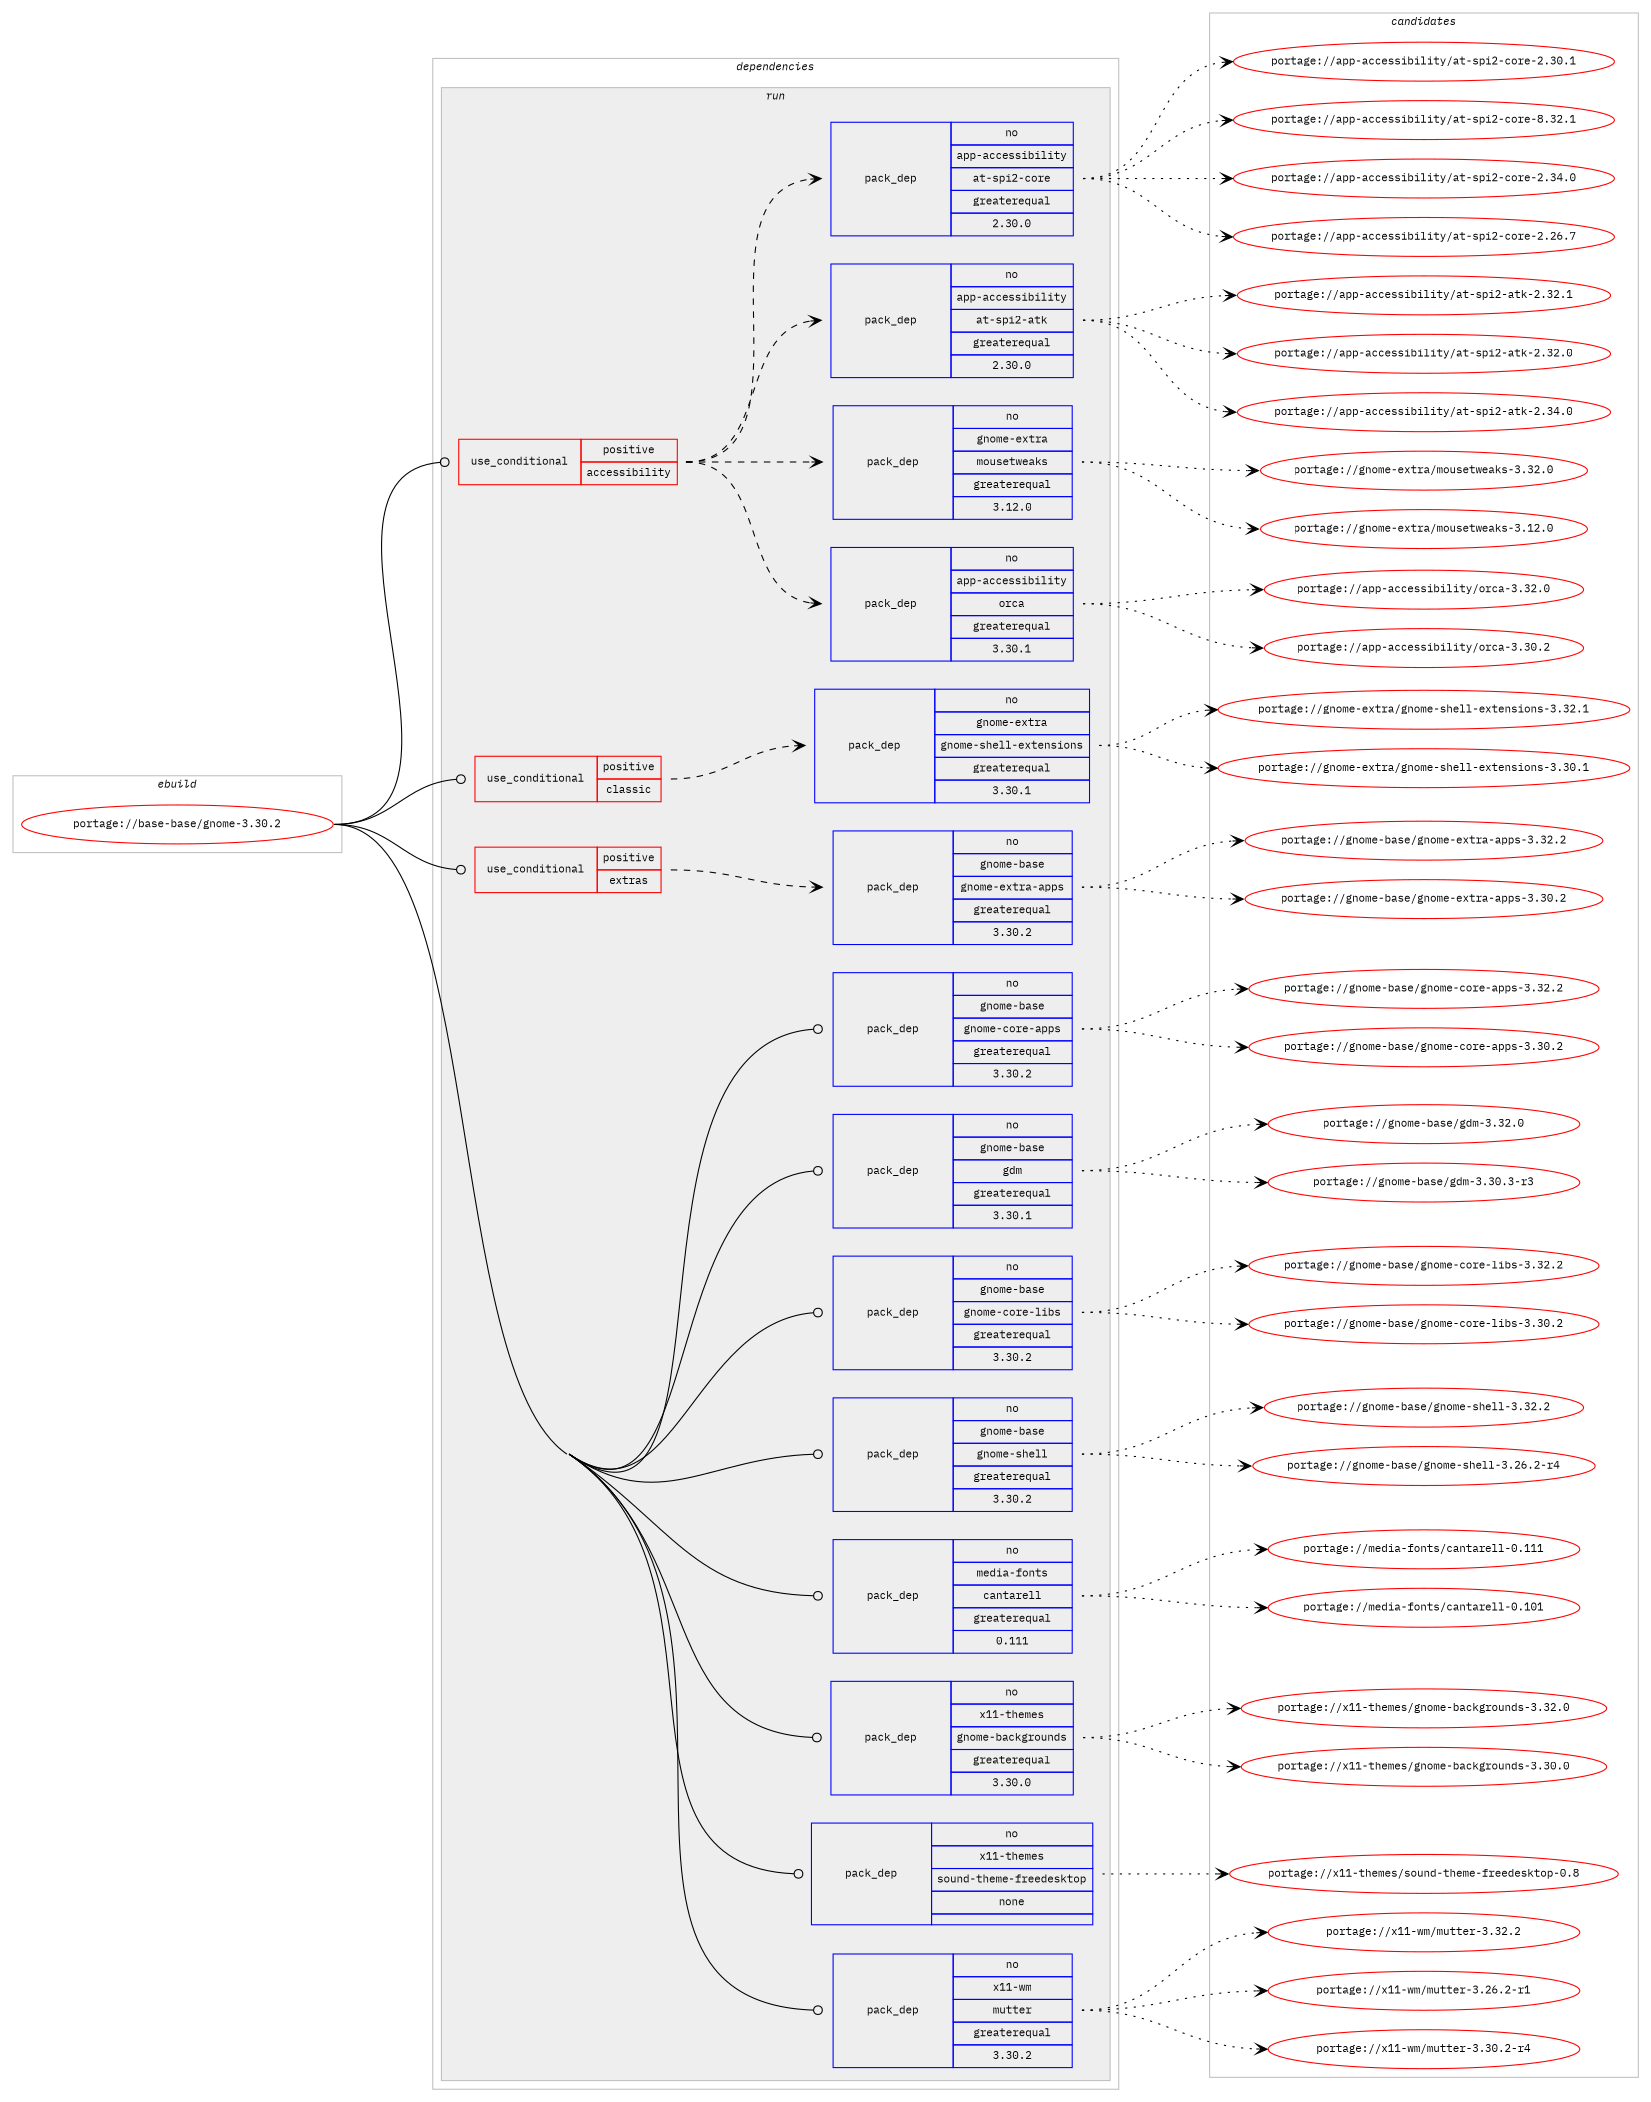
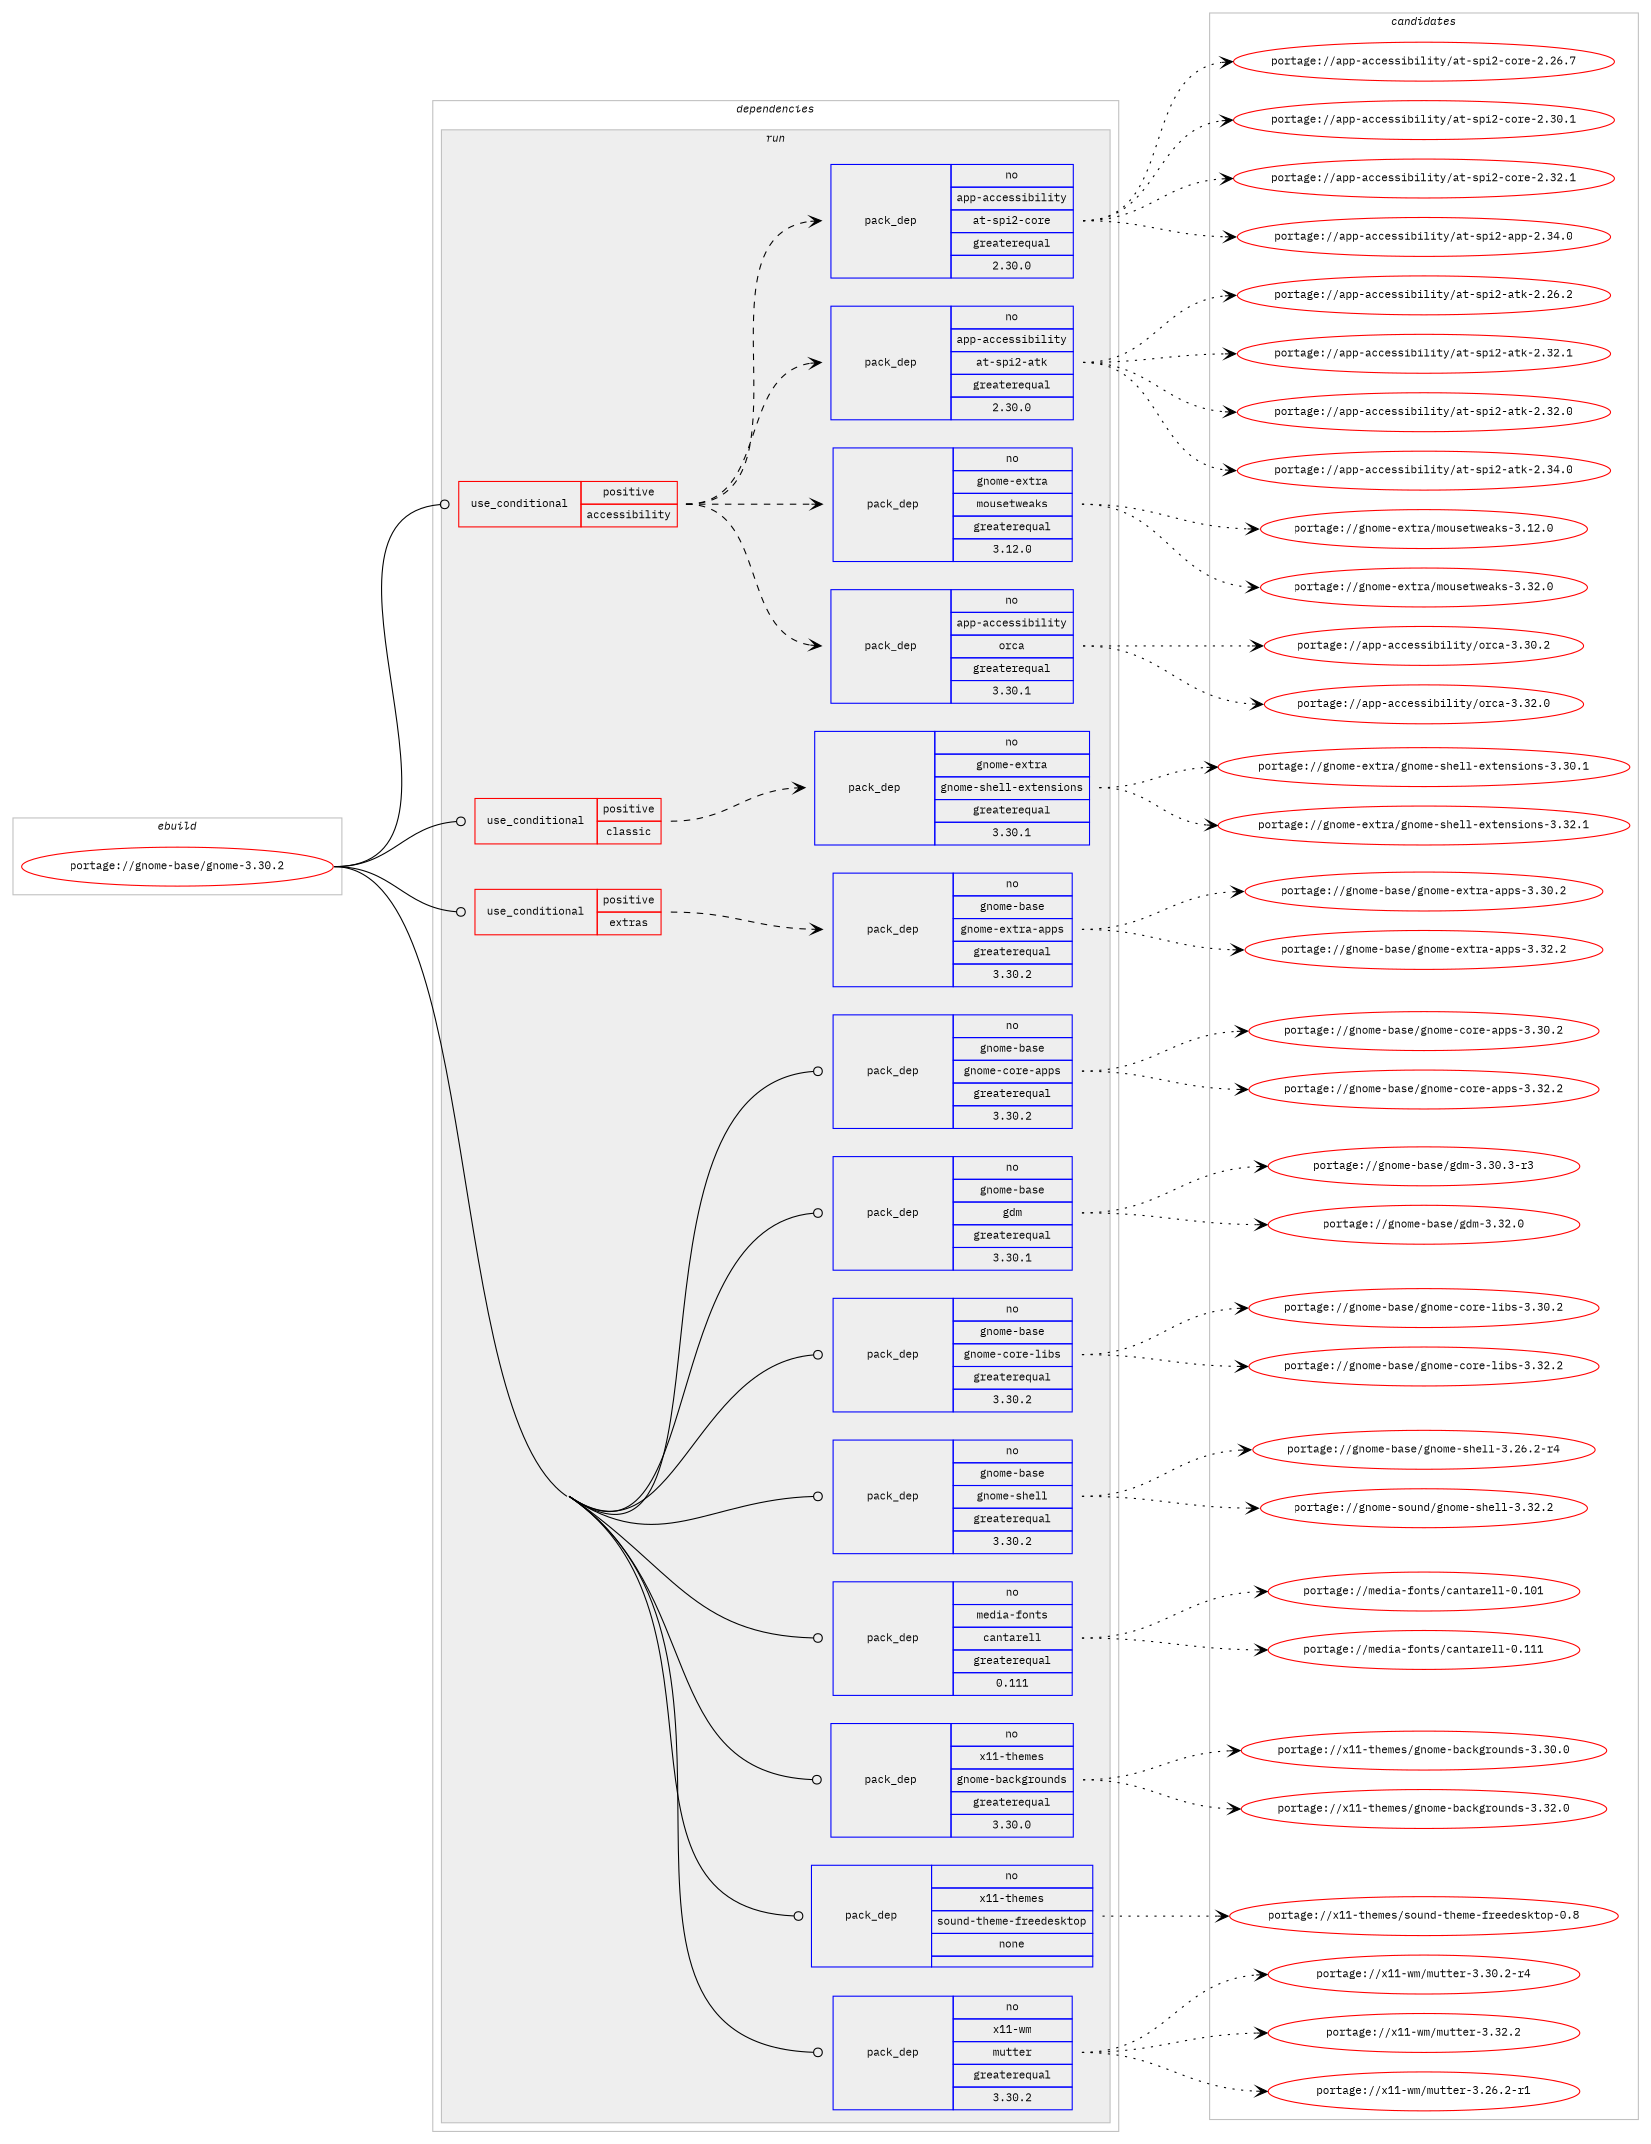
node "portage://app-accessibility/at-spi2-core-8.32.1": label "portage://app-accessibility/at-spi2-core-8.32.1" -> "portage://app-accessibility/at-spi2-core-2.32.1"
node "portage://app-accessibility/at-spi2-core-2.34.0": label "portage://app-accessibility/at-spi2-core-2.34.0" -> "portage://app-accessibility/at-spi2-app-2.34.0"
node "portage://app-accessibility/at-spi2-atk-2.26.2": added
node "portage://base-base/gnome-3.30.2": label "portage://base-base/gnome-3.30.2" -> "portage://gnome-base/gnome-3.30.2"
node "portage://gnome-base/gnome-shell-3.32.2": label "portage://gnome-base/gnome-shell-3.32.2" -> "portage://gnome-sound/gnome-shell-3.32.2"
